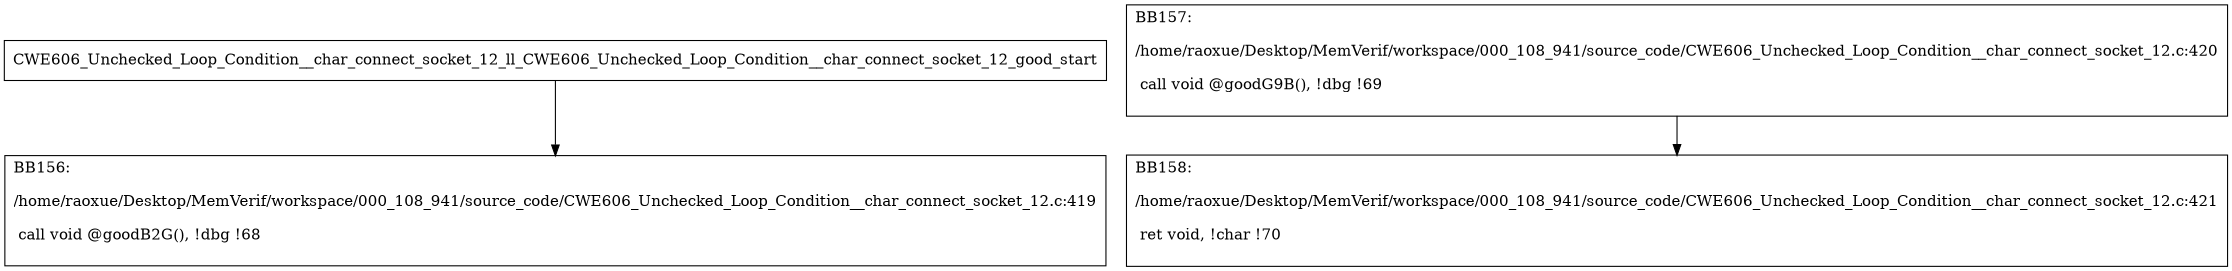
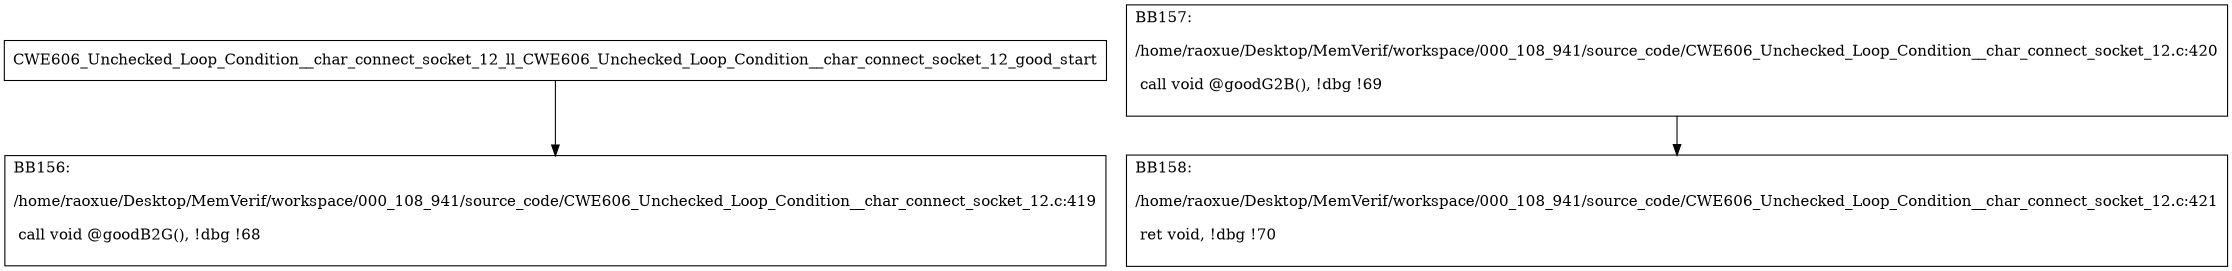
node "BB157:": text "call void @goodG9B(), !dbg !69" -> "call void @goodG2B(), !dbg !69"
node "BB158:": text "ret void, !char !70" -> "ret void, !dbg !70"
